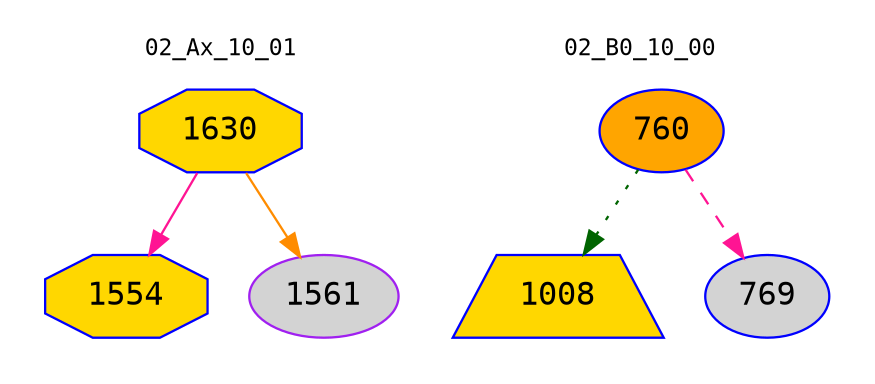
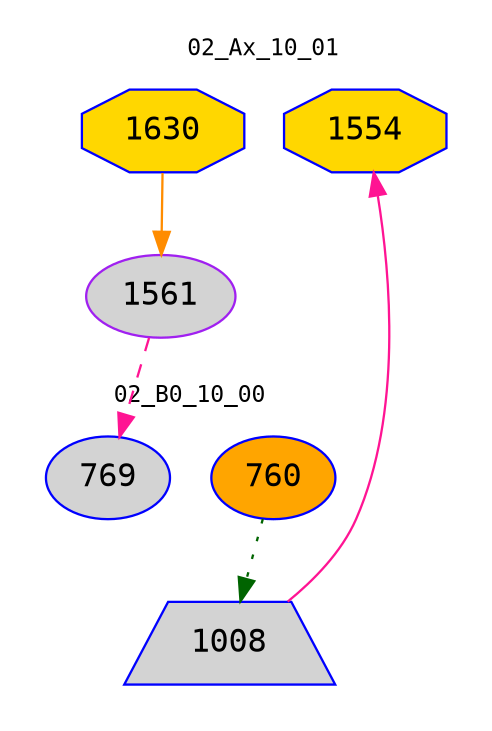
edge "1630" -> "1554": now "1008" -> "1554"
edge "760" -> "769": now "1561" -> "769"
node "1008": fillcolor gold -> lightgrey
